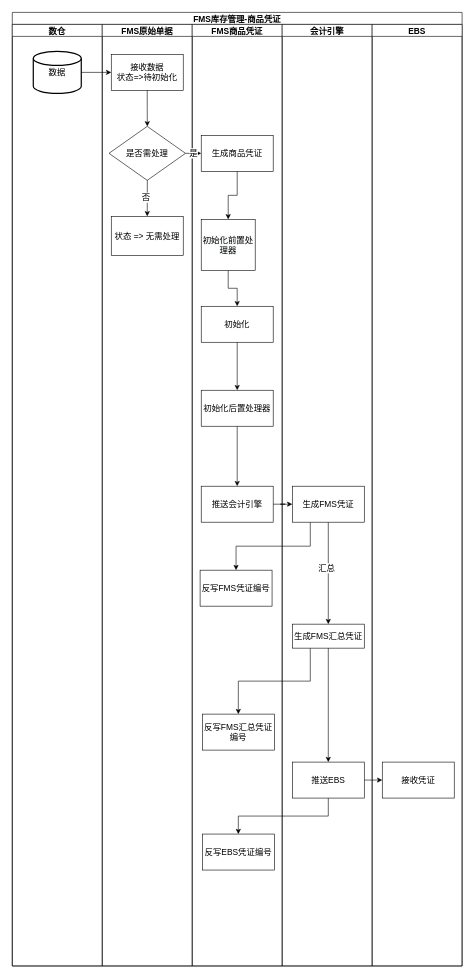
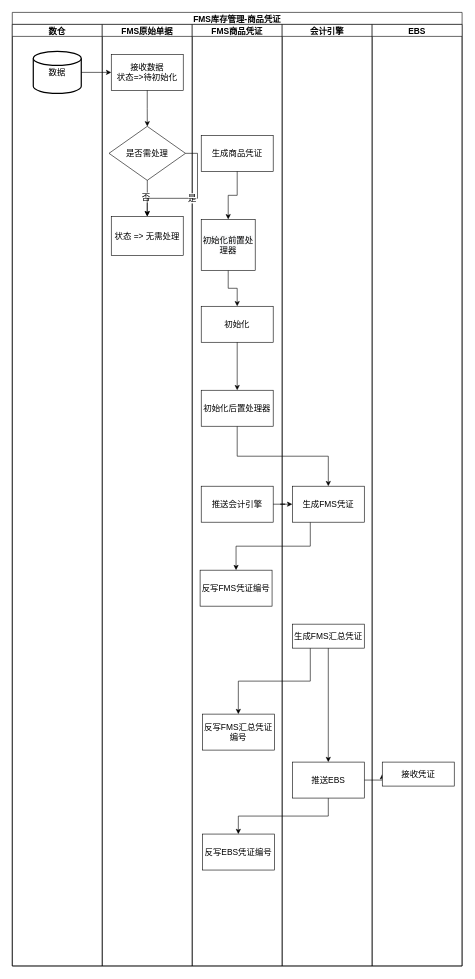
edge "是否需处理" -> "生成商品凭证": now "是否需处理" -> "状态 => 无需处理"
edge "初始化后置处理器" -> "推送会计引擎": now "初始化后置处理器" -> "生成FMS凭证"
edge "生成FMS凭证" -> "生成FMS汇总凭证": removed, label "汇总"
node "接收凭证": size 72x36 -> 72x24
